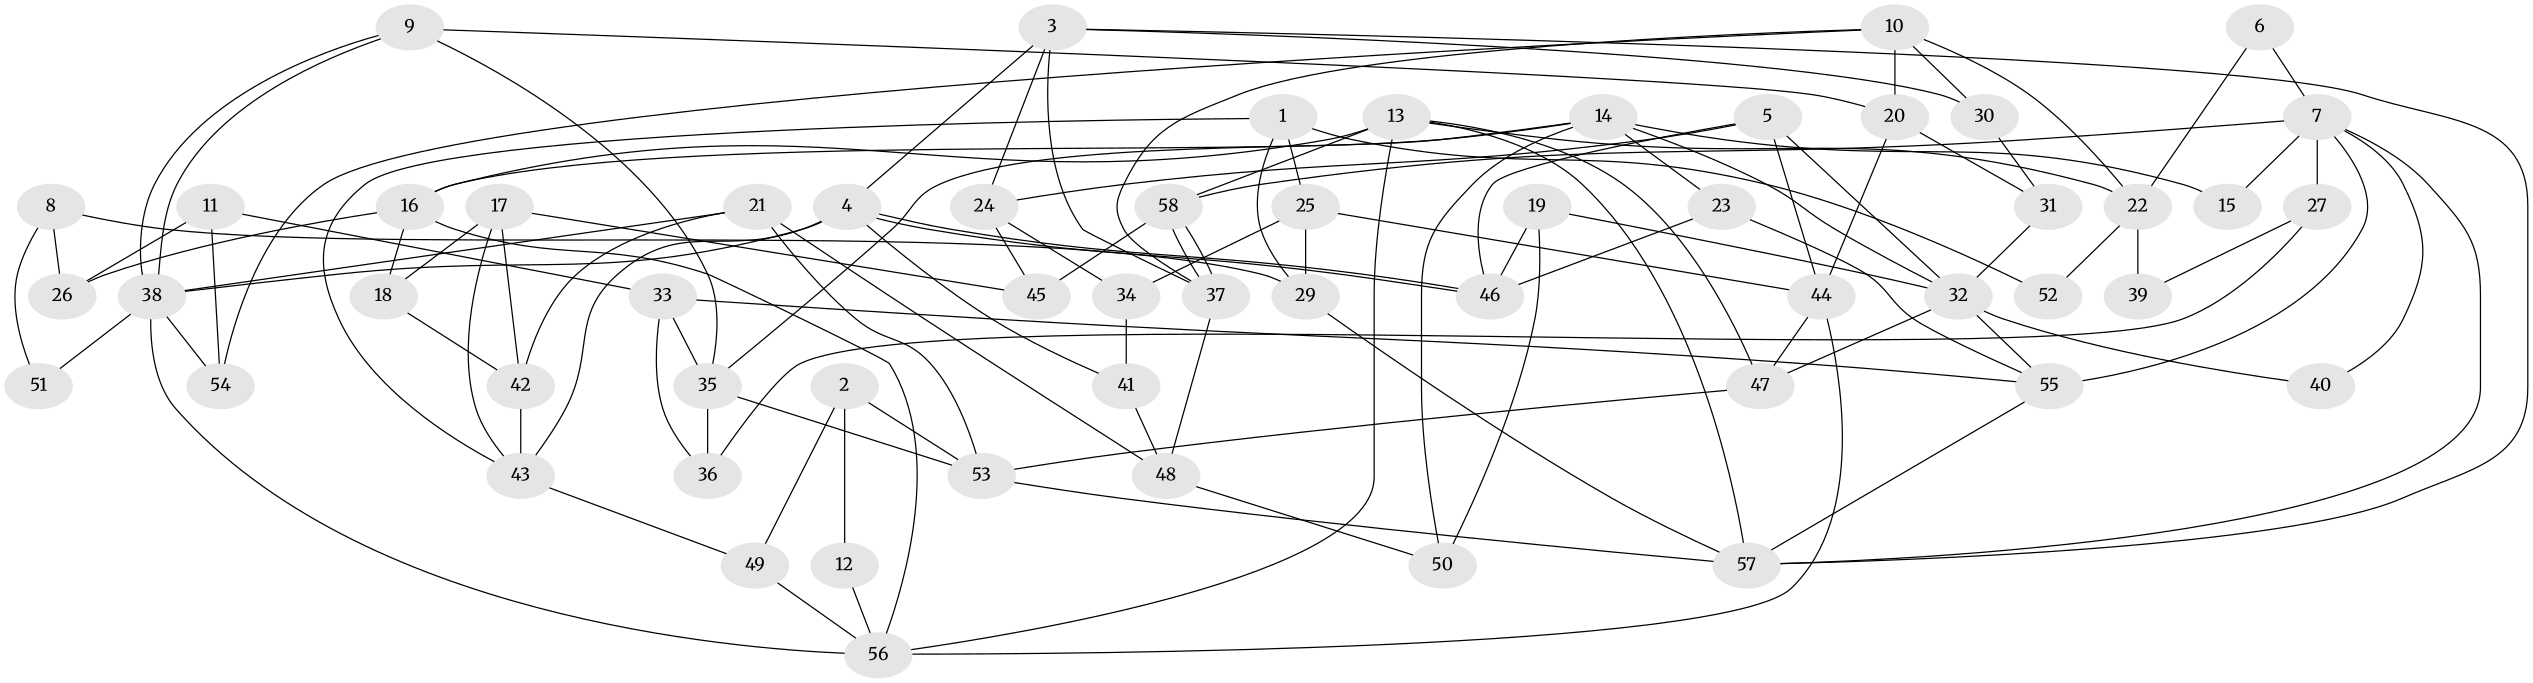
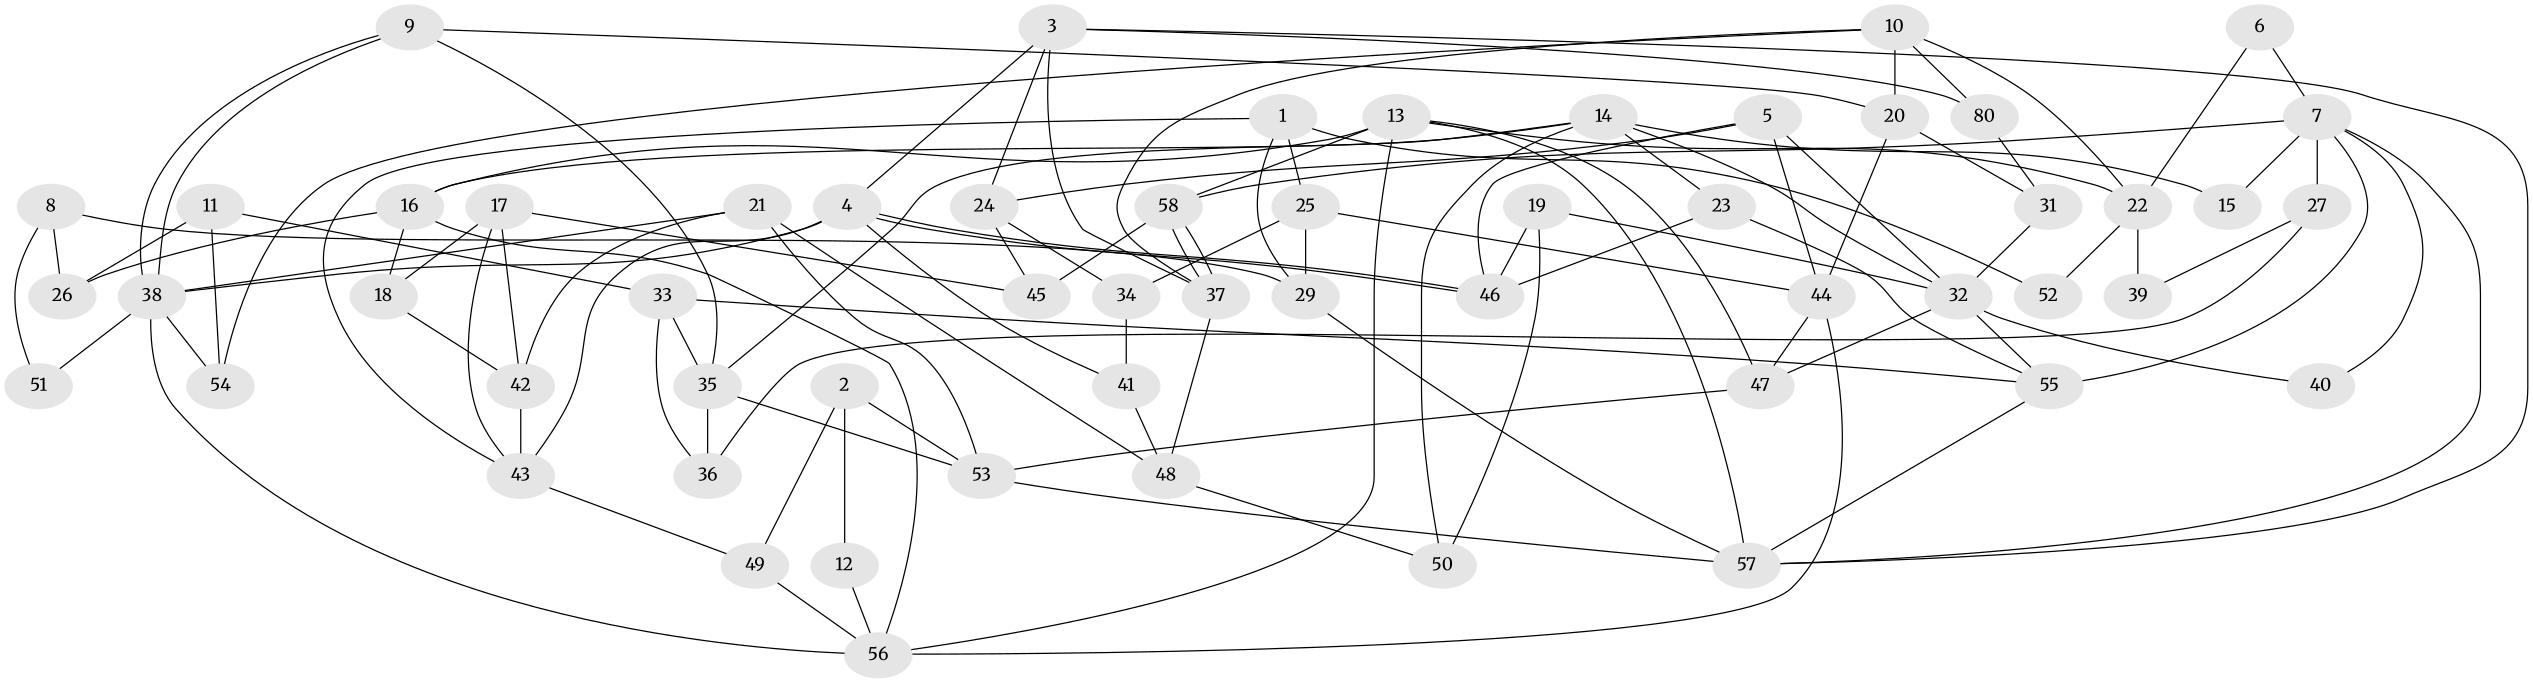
node "30": label "30" -> "80"
